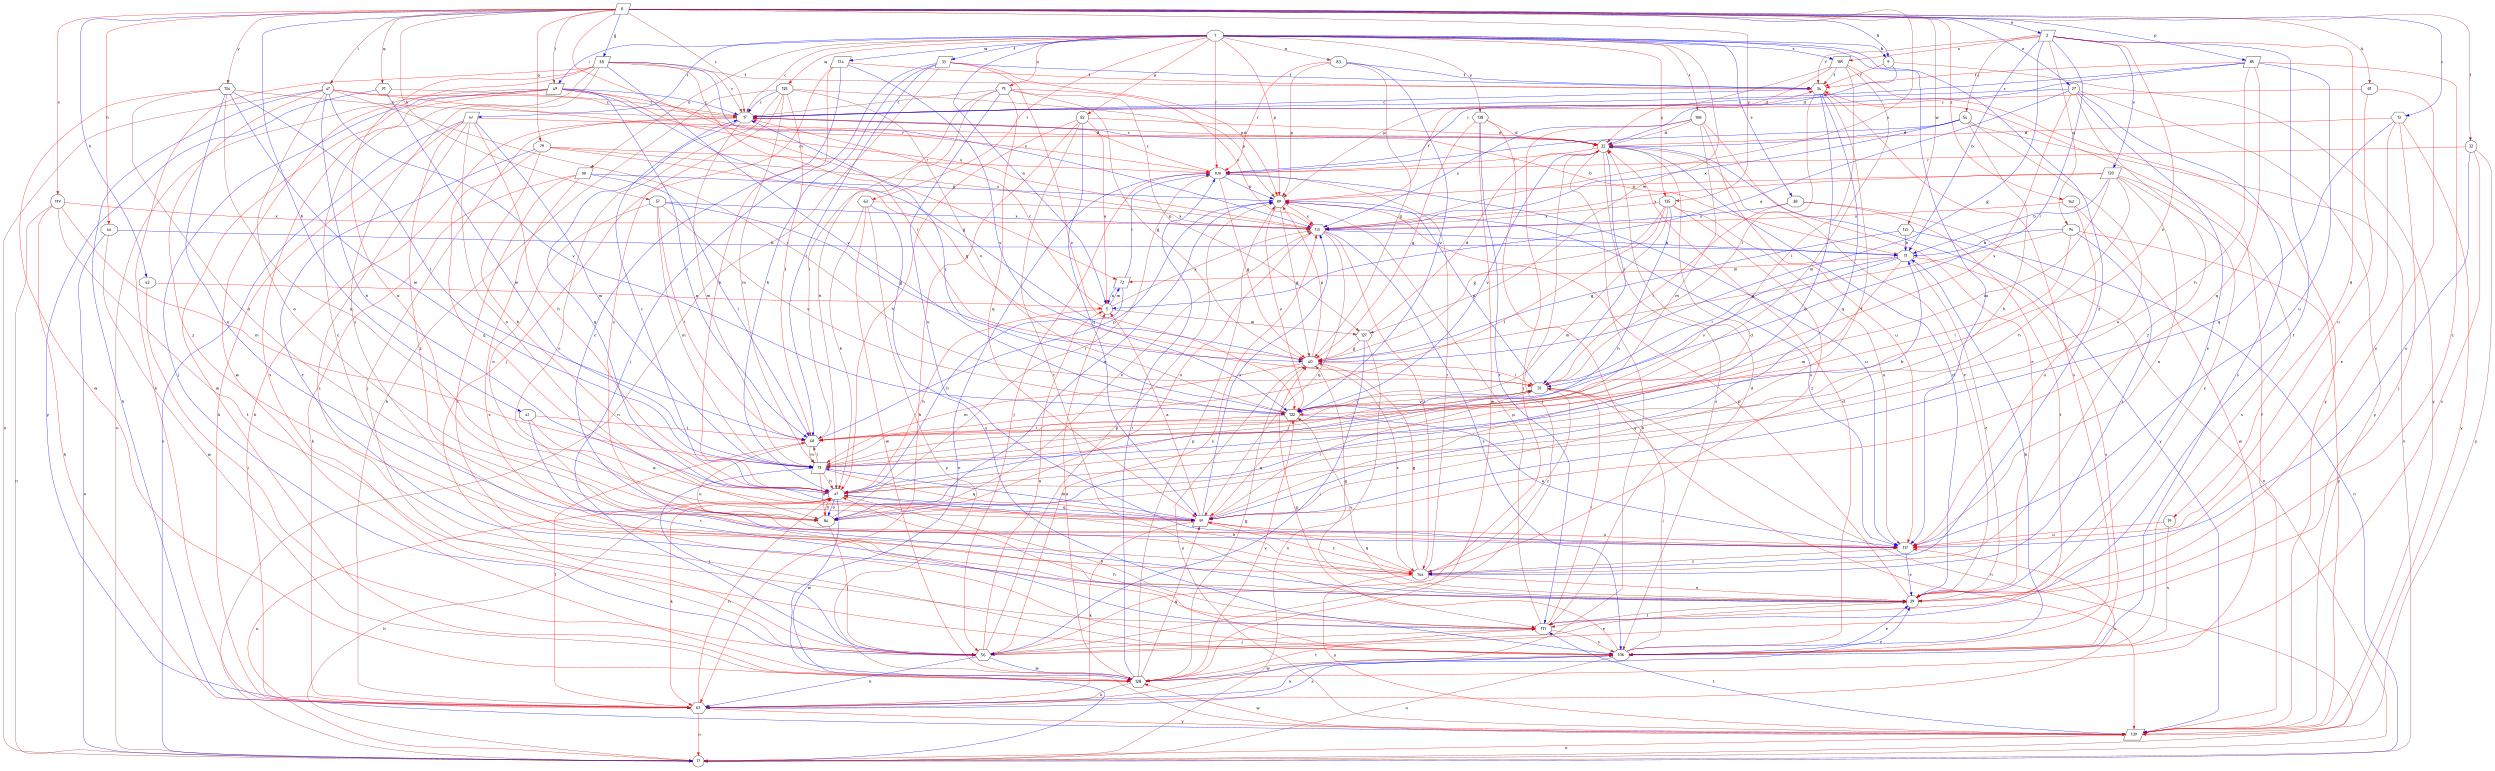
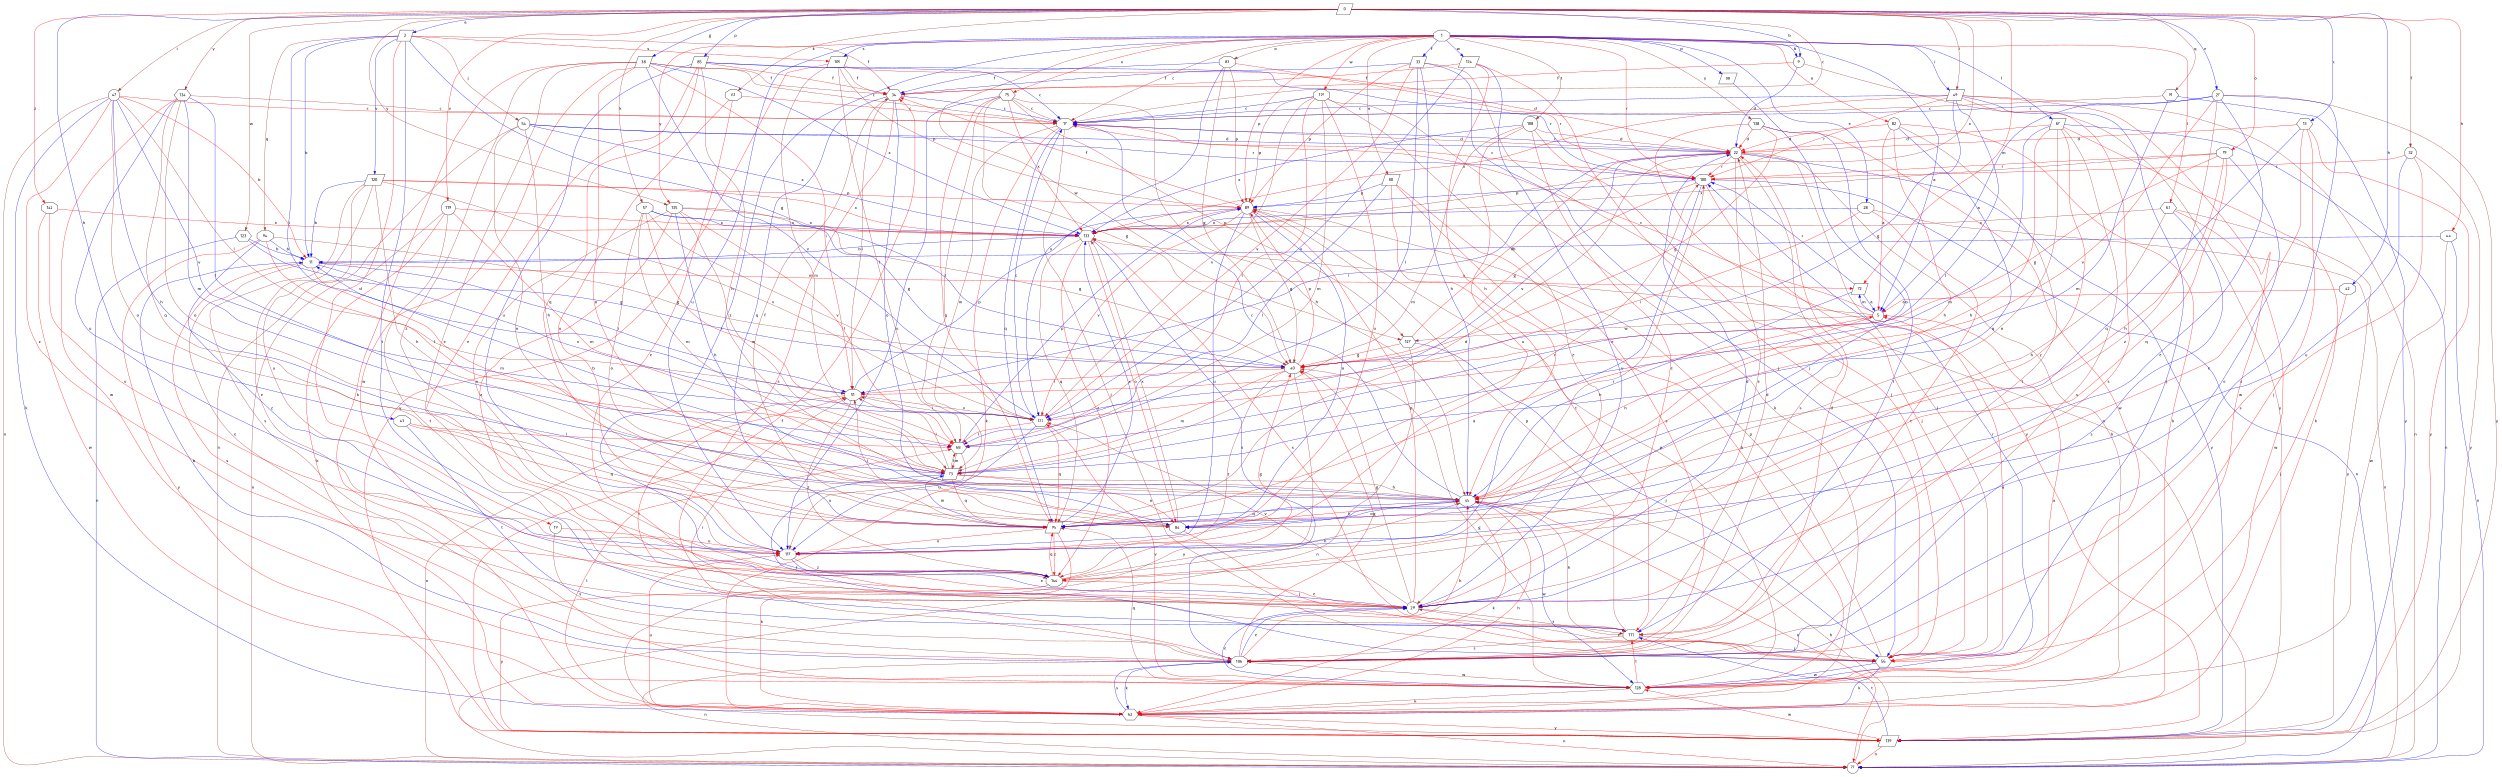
node "88": added
edge "2" -> "122": removed, label "v"
